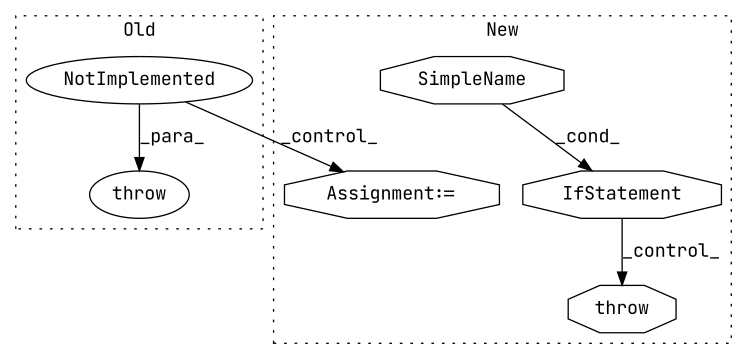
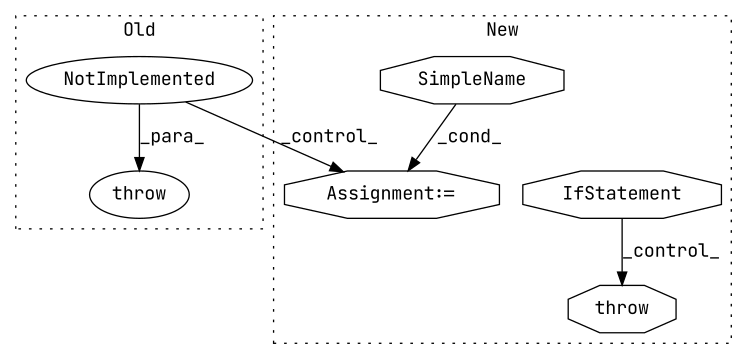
edge "SimpleName" -> "IfStatement": now "SimpleName" -> "Assignment:="
